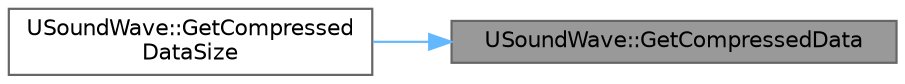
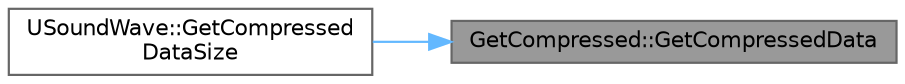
node "USoundWave::GetCompressedData": label "USoundWave::GetCompressedData" -> "GetCompressed::GetCompressedData"
